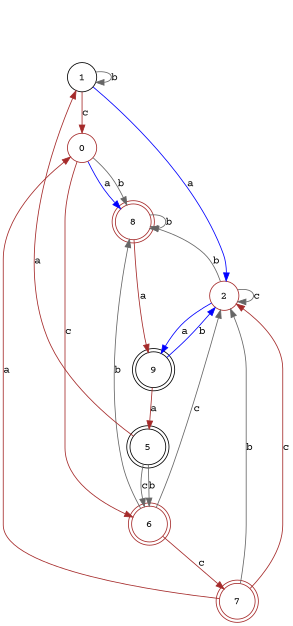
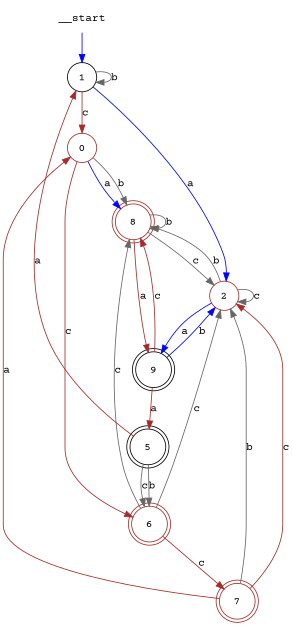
node "__start": added
edge "8" -> "2": added, label "c"
edge "9" -> "8": added, label "c"
edge "6" -> "8": label "b" -> "c"
